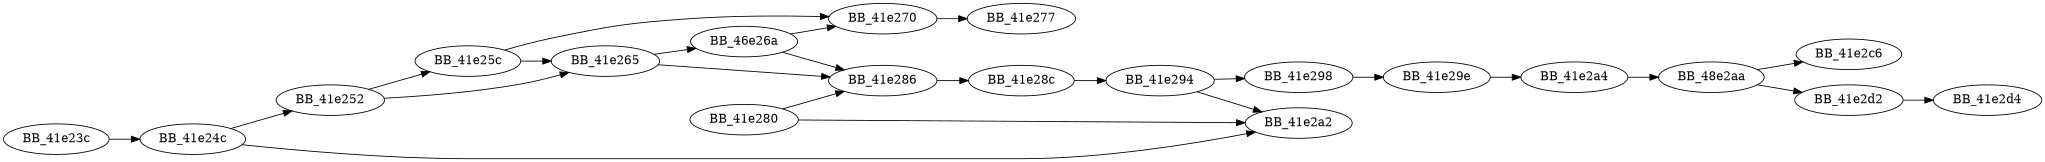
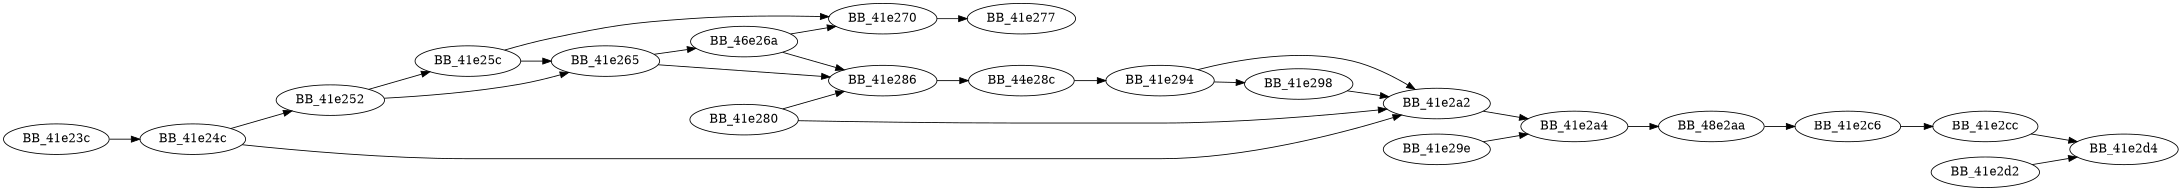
edge "BB_41e298" -> "BB_41e29e": now "BB_41e298" -> "BB_41e2a2"
node "BB_41e28c": label "BB_41e28c" -> "BB_44e28c"
edge "BB_48e2aa" -> "BB_41e2d2": removed
edge "BB_41e2a2" -> "BB_41e2a4": added
node "BB_41e2cc": added
